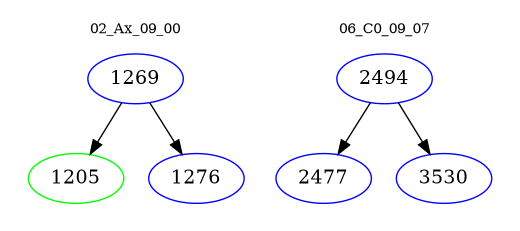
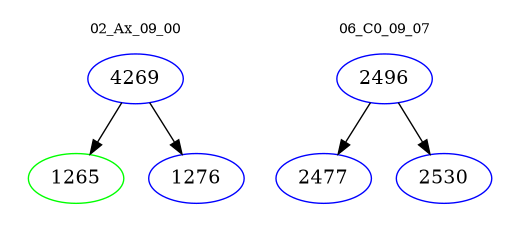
node "1269": label "1269" -> "4269"
node "2494": label "2494" -> "2496"
node "1205": label "1205" -> "1265"
node "3530": label "3530" -> "2530"
